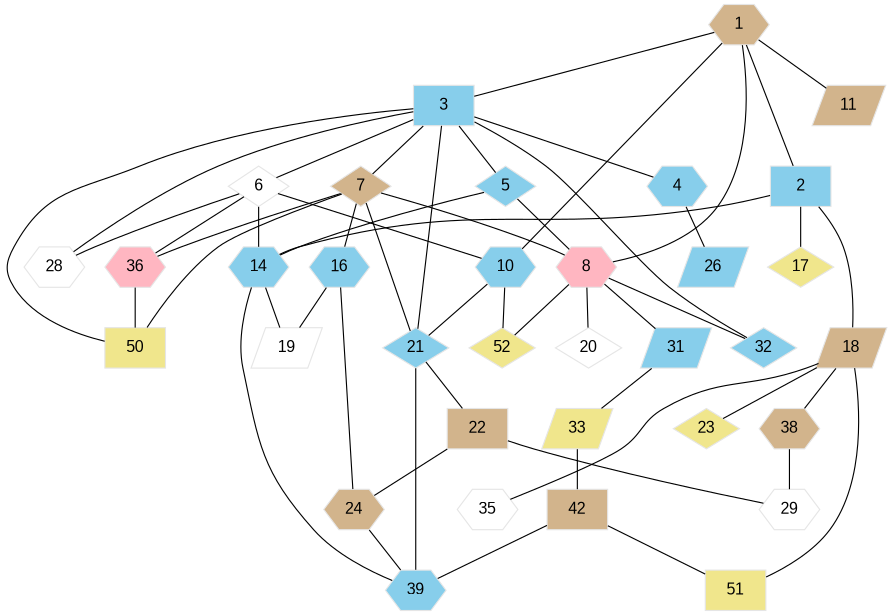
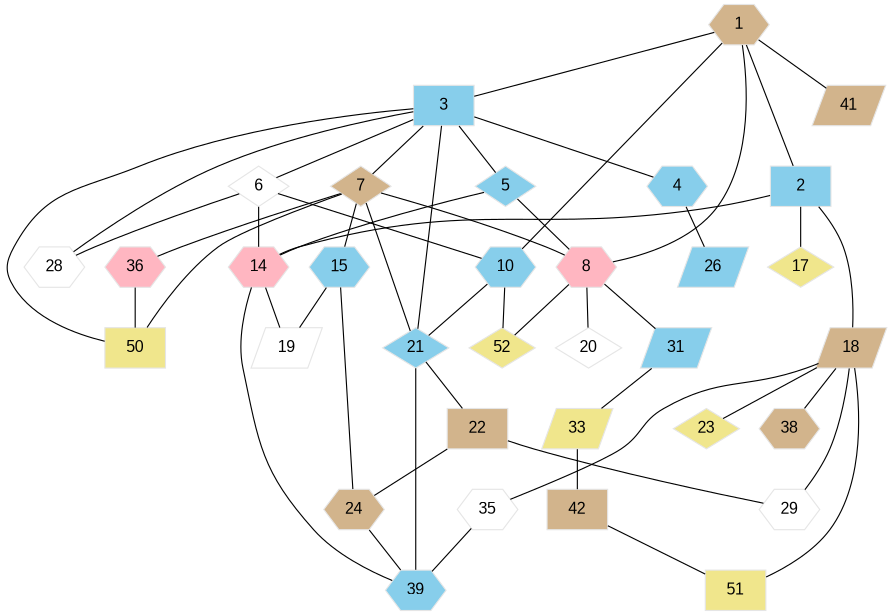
node "11": label "11" -> "41"
edge "6" -- "36": removed
node "14": fillcolor skyblue -> lightpink
node "16": label "16" -> "15"
node "32": removed
edge "38" -- "29": now "18" -- "29"
edge "42" -- "39": now "35" -- "39"
